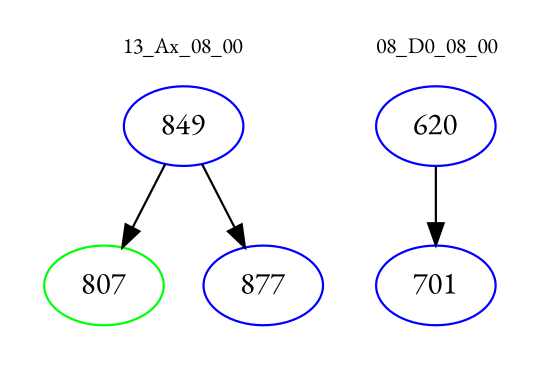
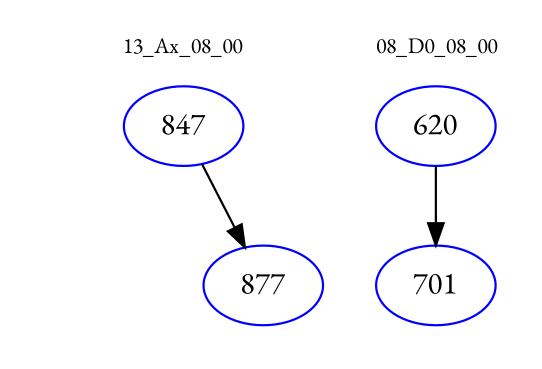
node "849": label "849" -> "847"
node "807": removed
